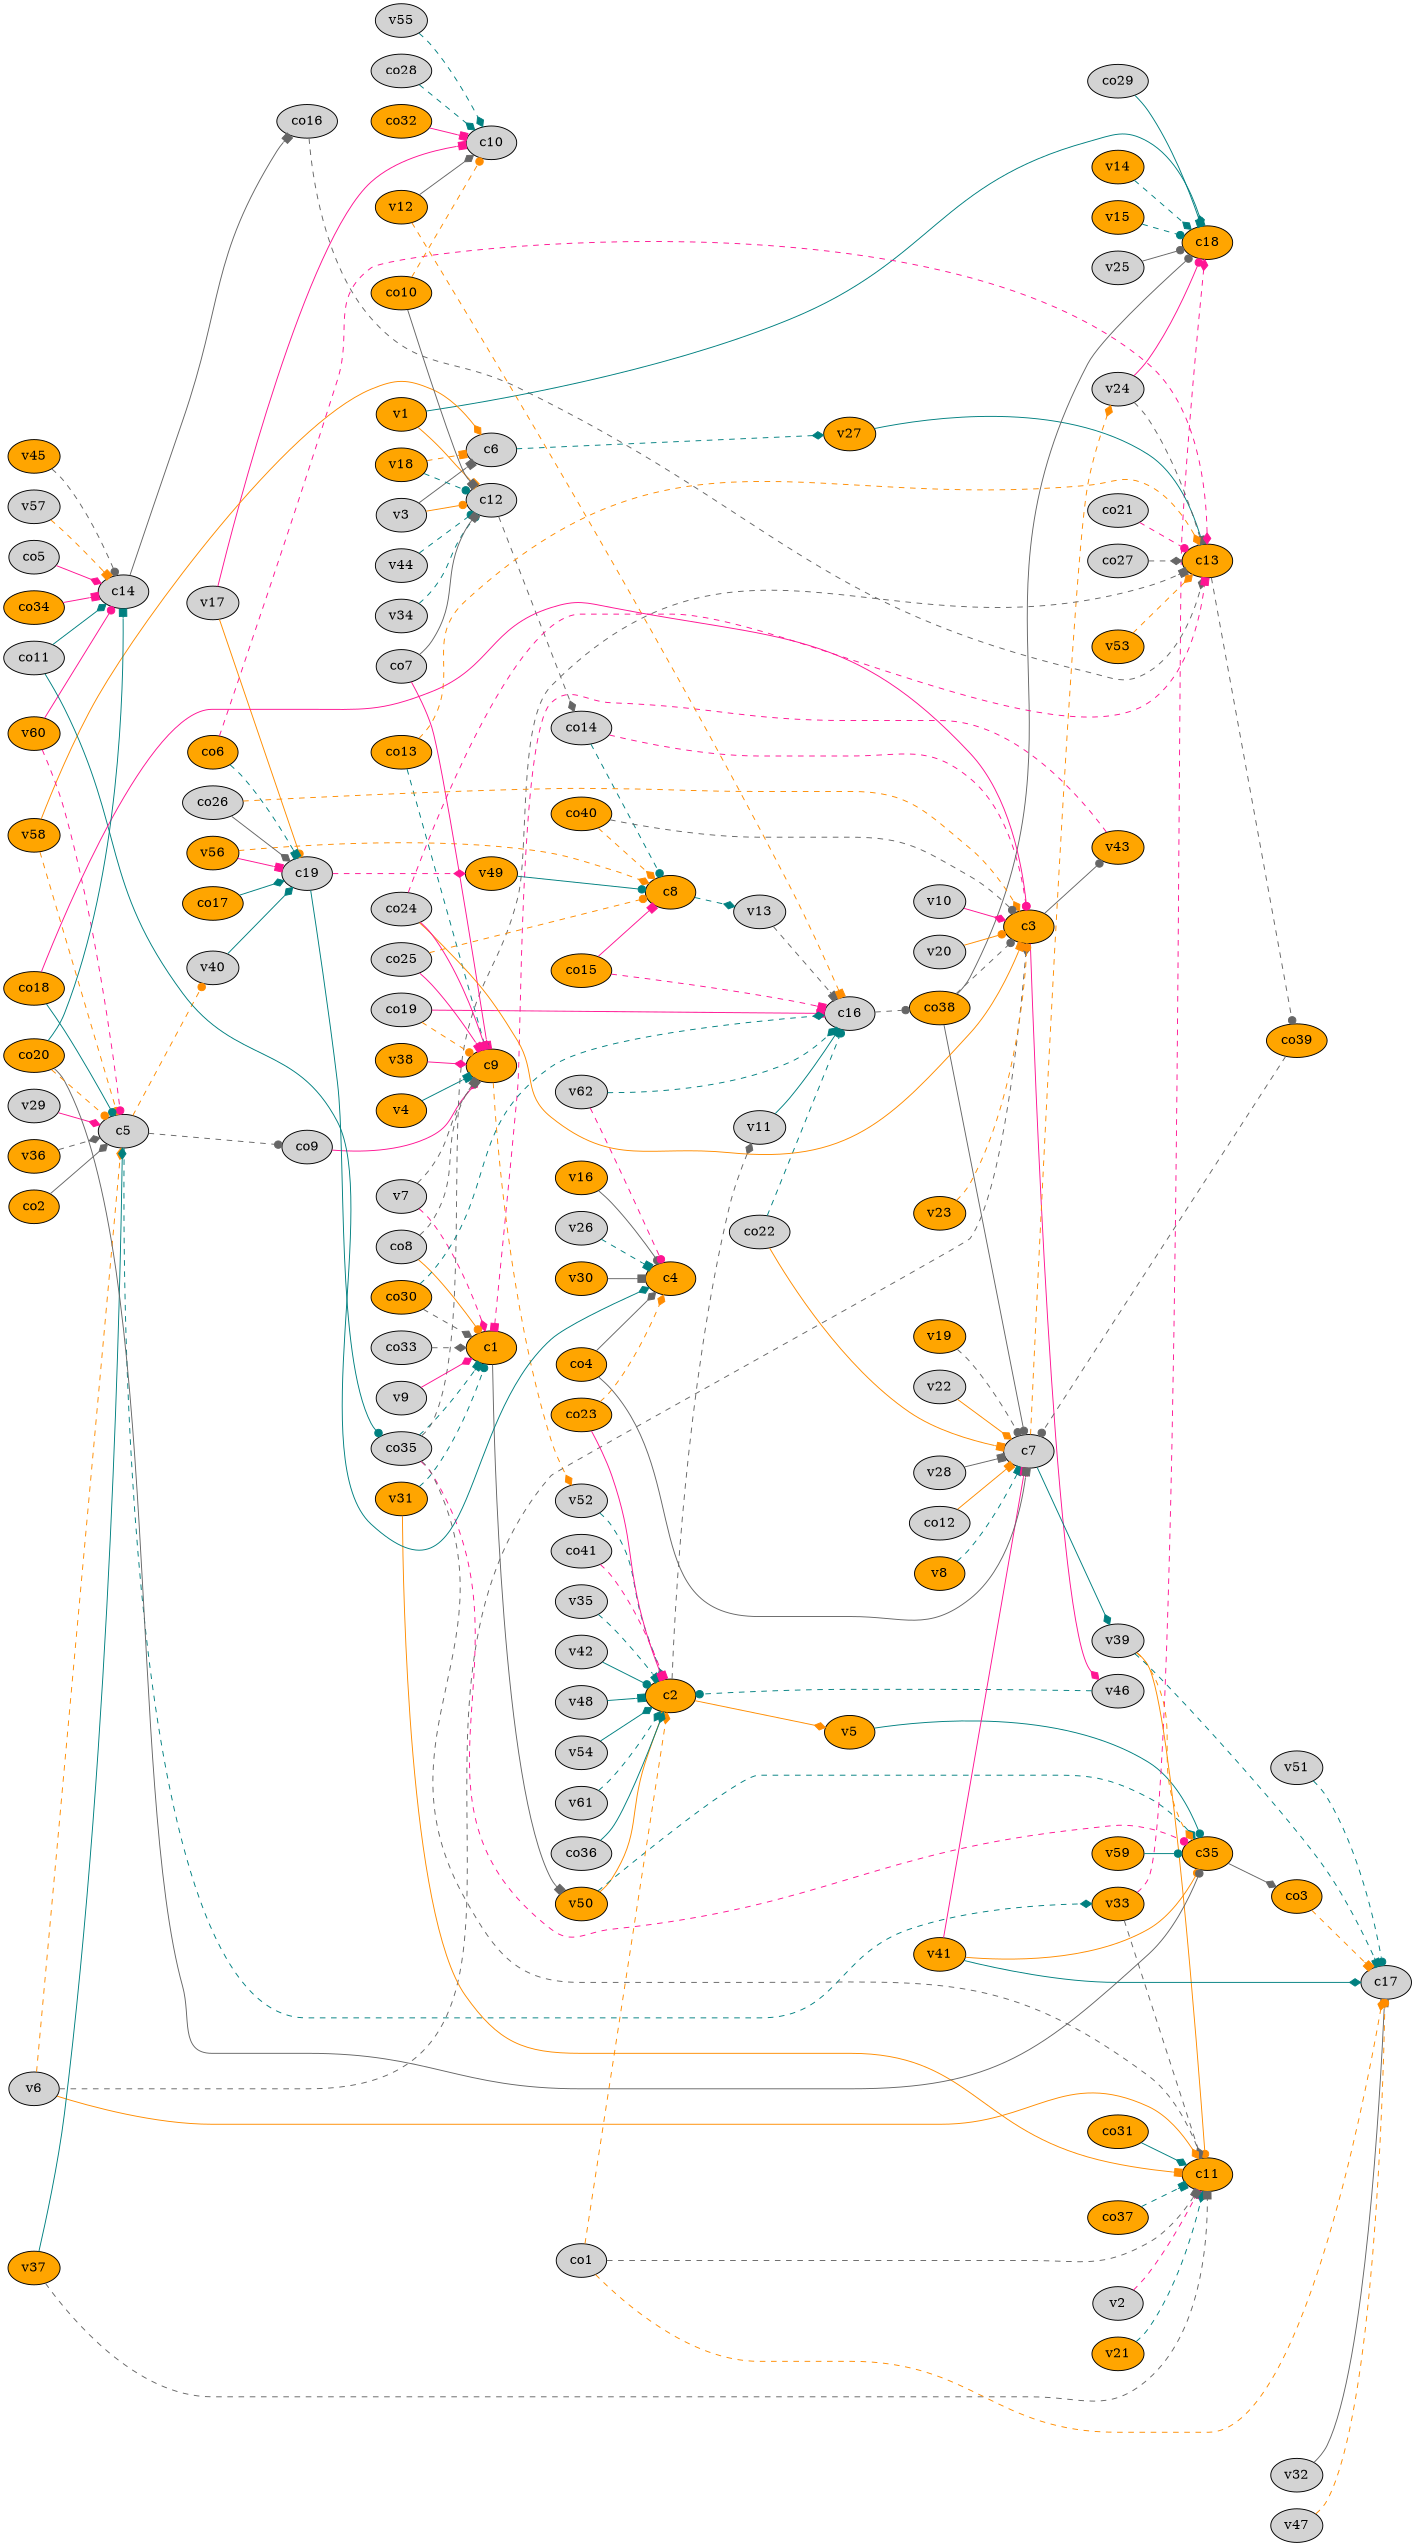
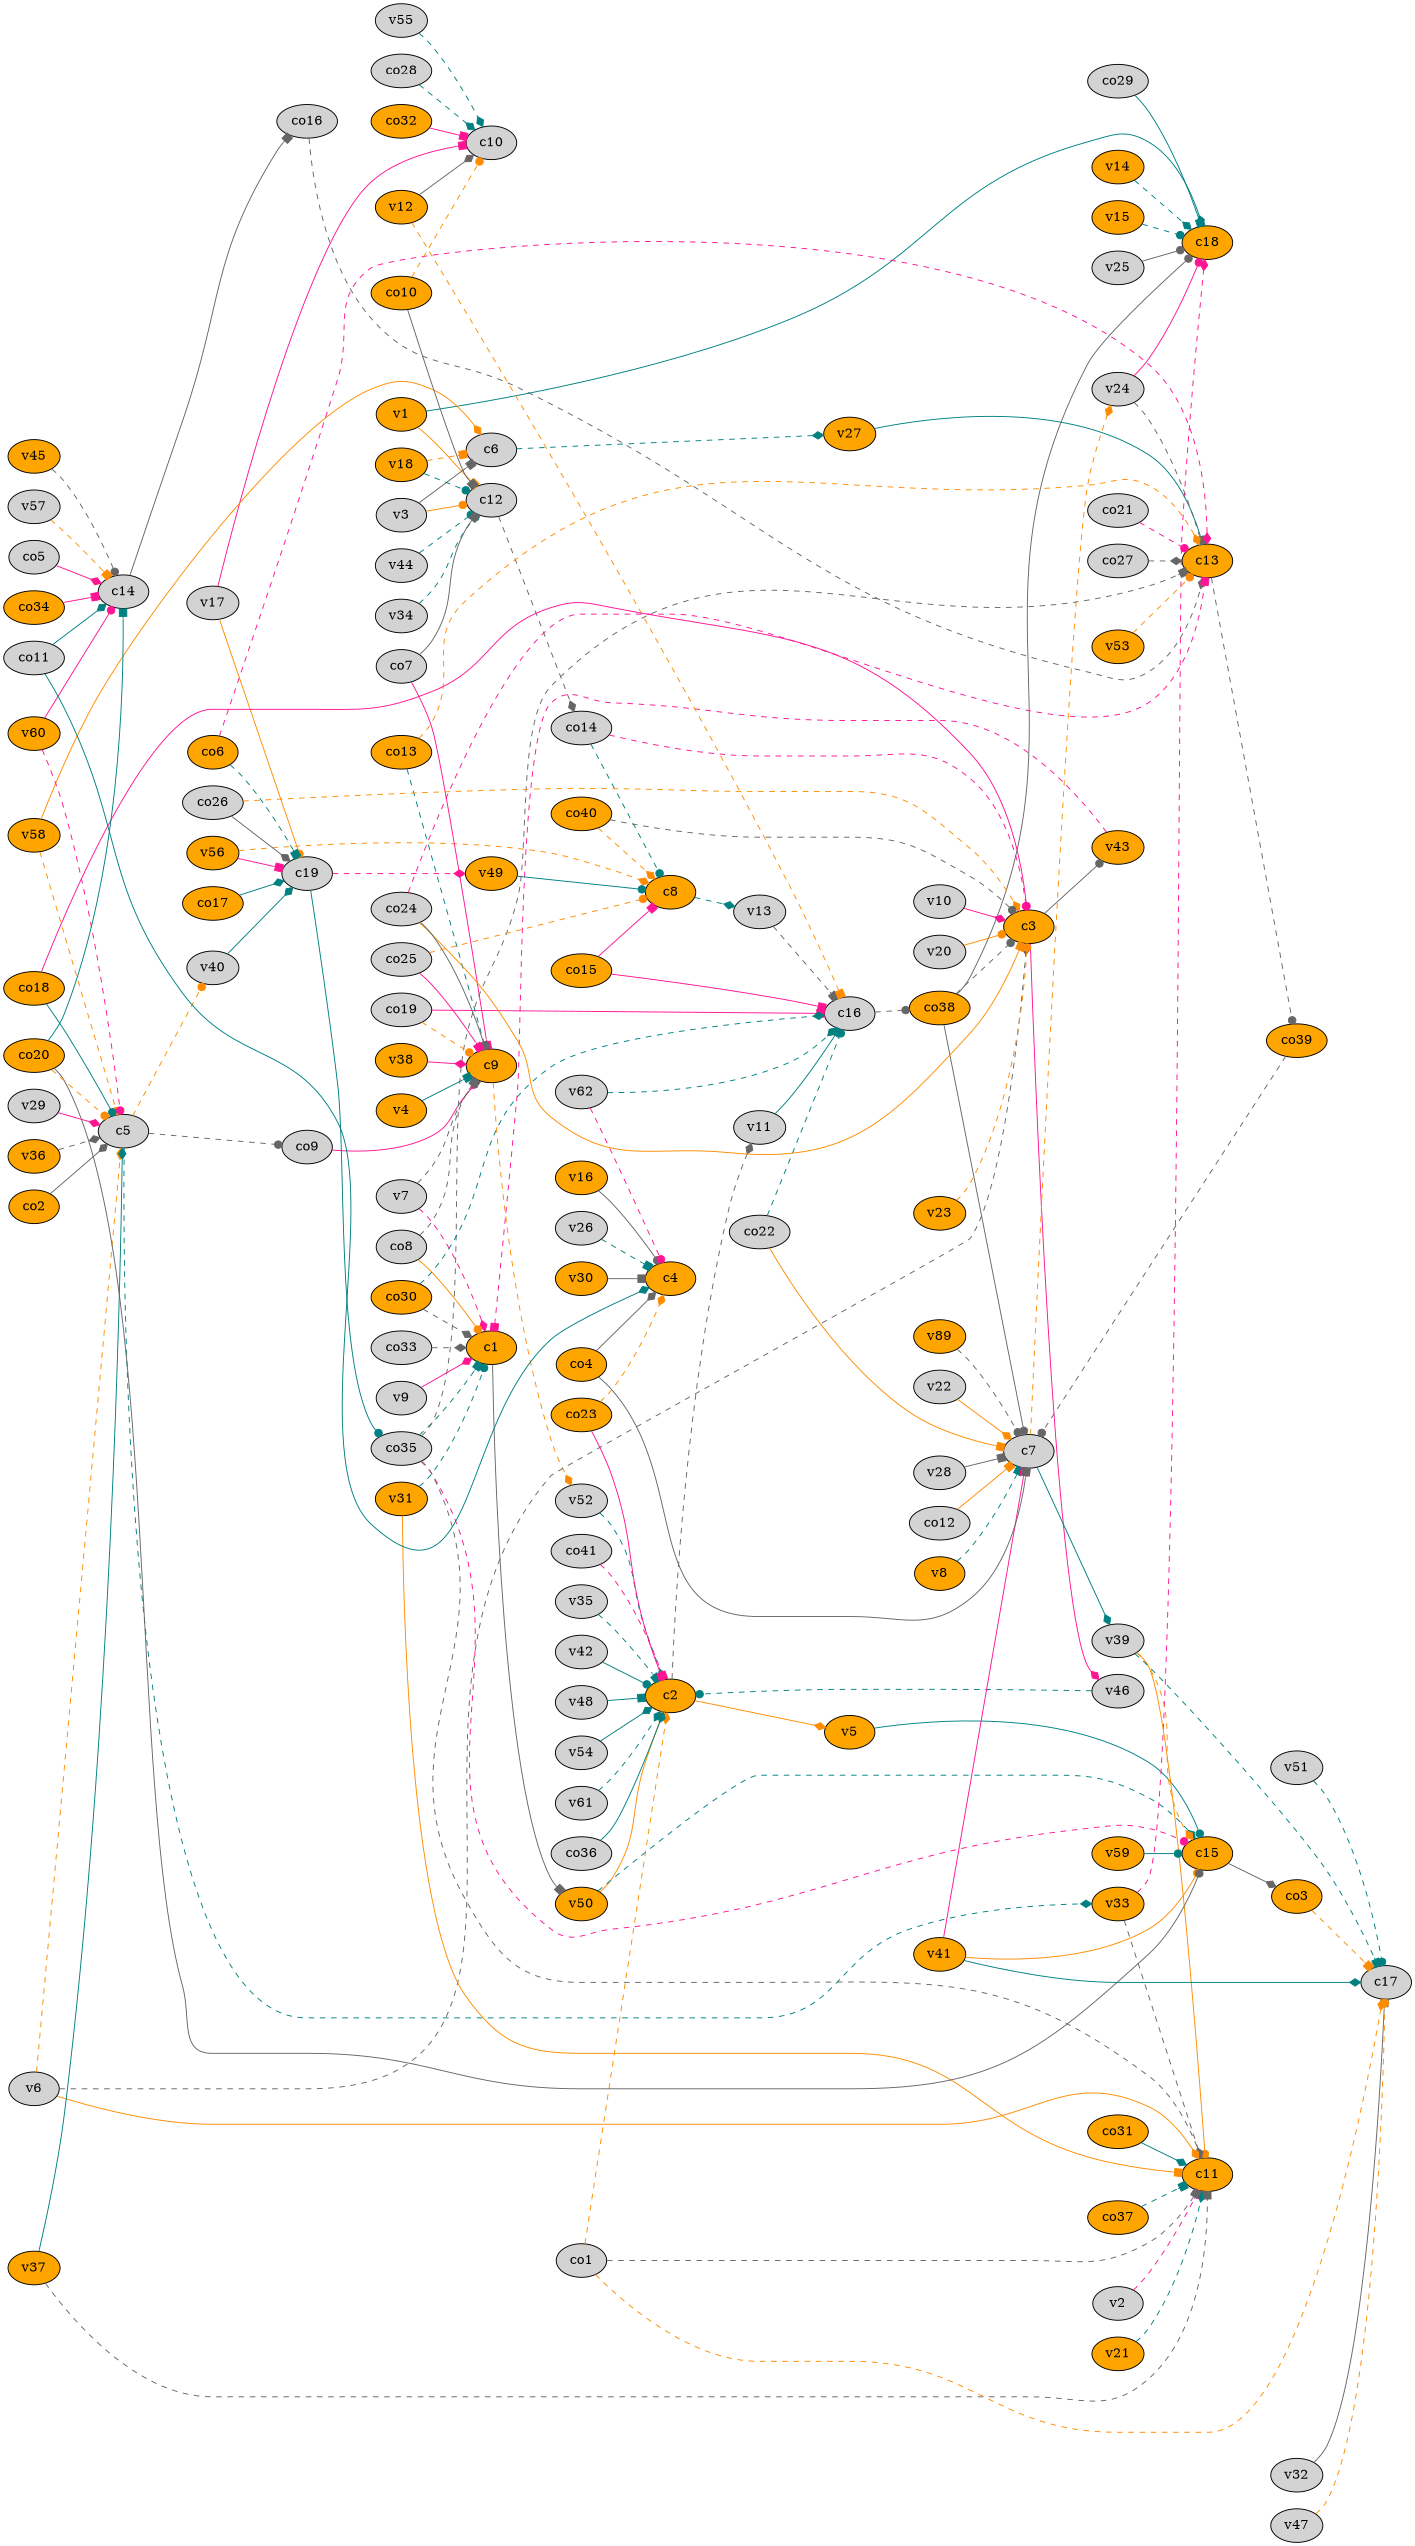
edge "v53" -> "c13": arrowhead diamond -> dot
edge "co24" -> "c9": color deeppink -> gray40
edge "co15" -> "c16": style dashed -> solid
node "v19": label "v19" -> "v89"
node "c35": label "c35" -> "c15"
